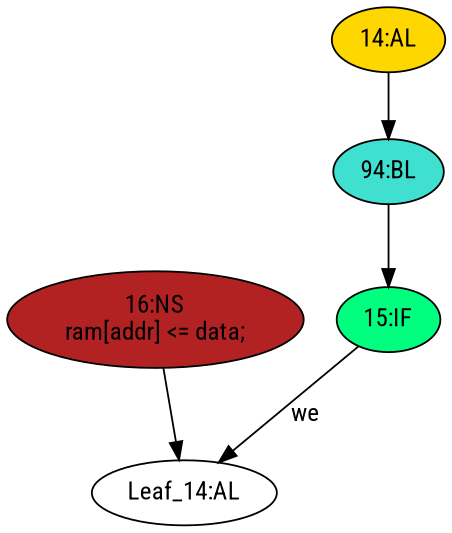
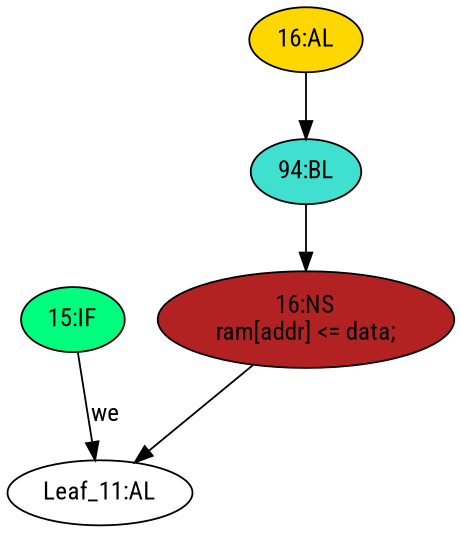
node "14:AL": label "14:AL" -> "16:AL"
edge "94:BL" -> "15:IF": now "94:BL" -> "16:NS ram[addr] <= data;"
node "Leaf_14:AL": label "Leaf_14:AL" -> "Leaf_11:AL"
